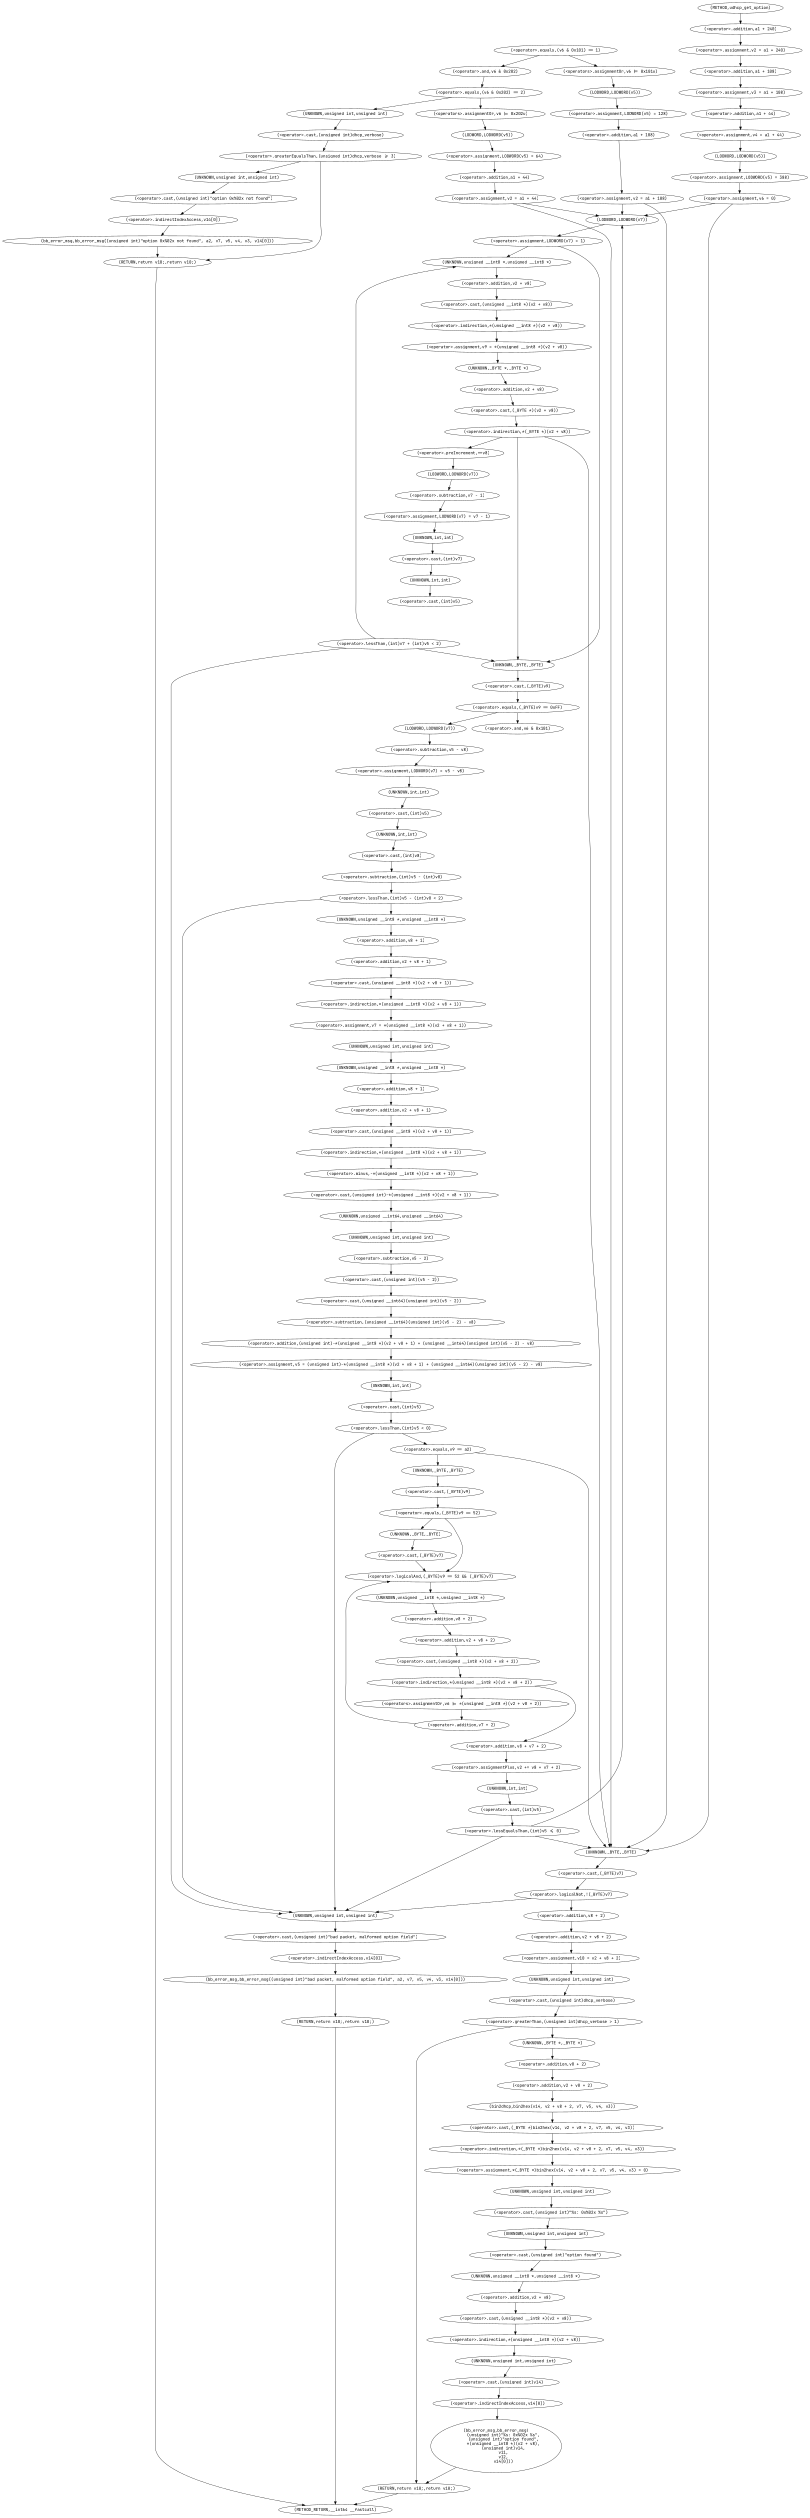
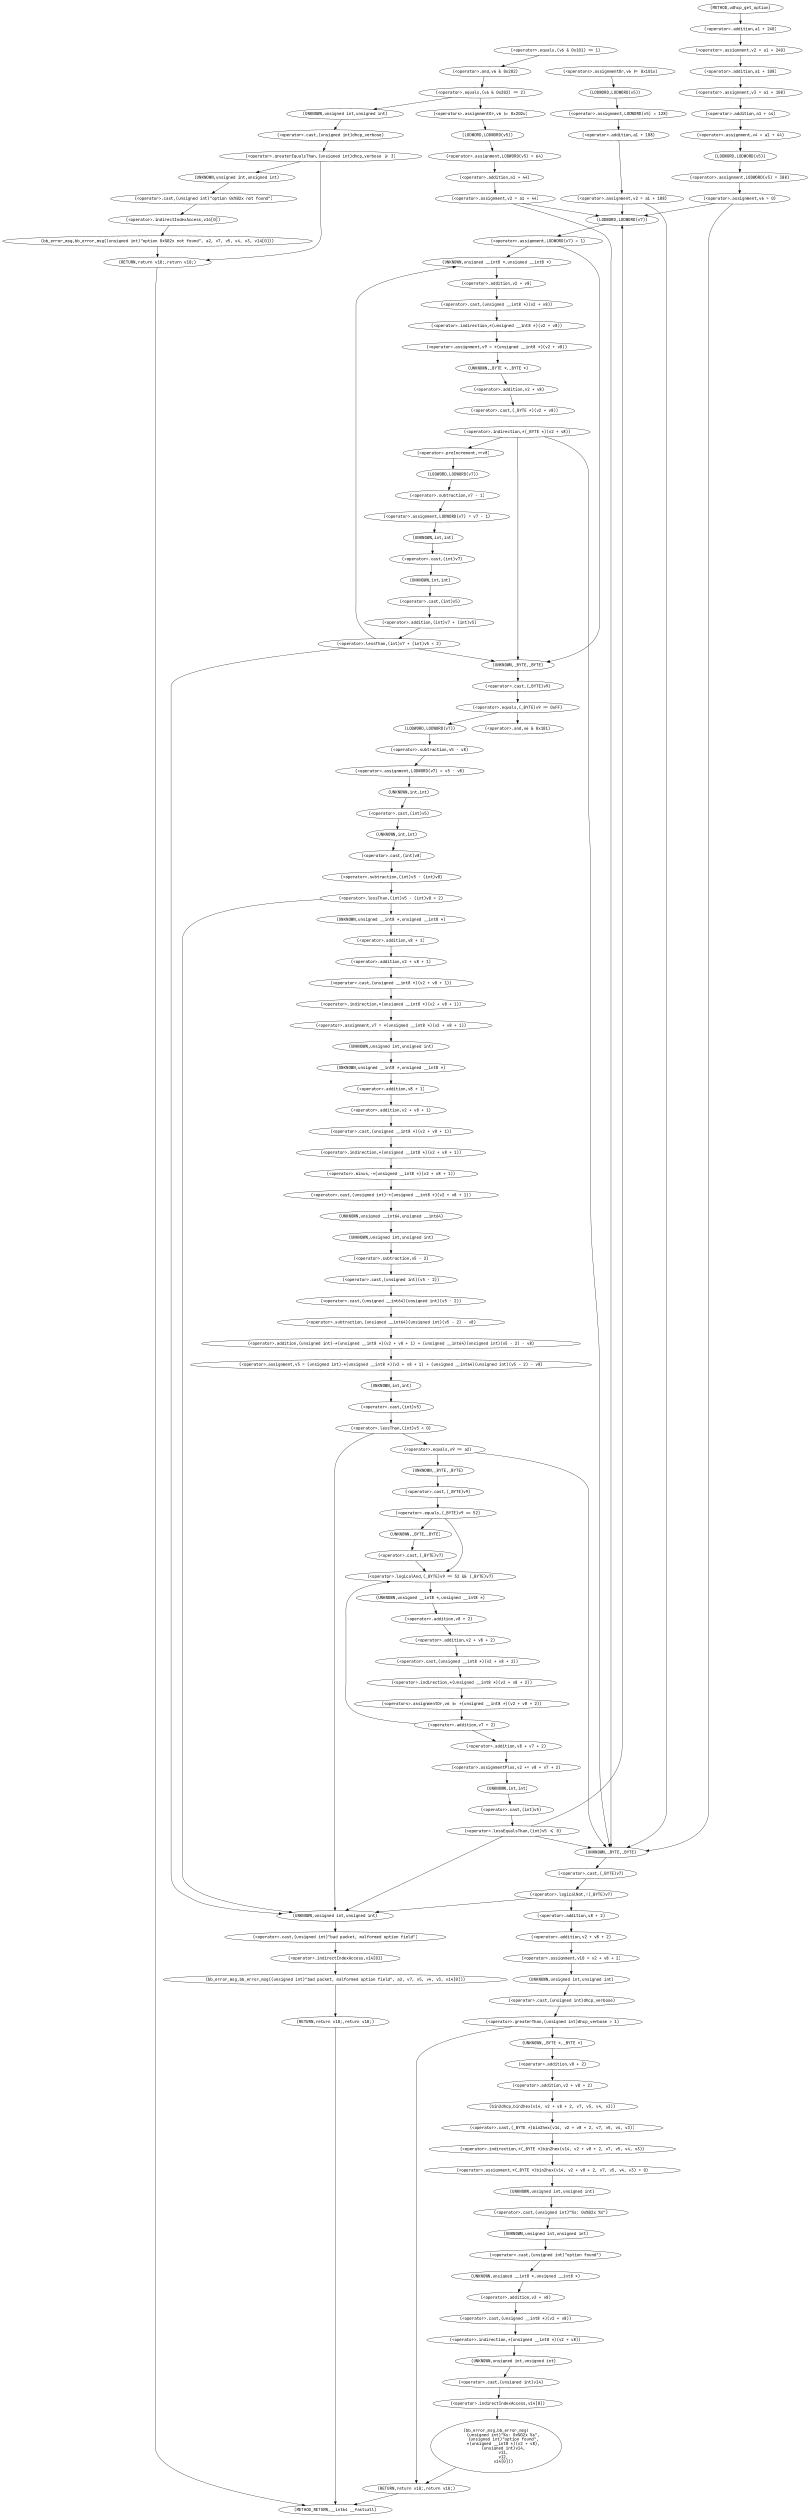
edge "(<operator>.equals,(v6 & 0x101) == 1)" -> "(<operators>.assignmentOr,v6 |= 0x101u)": removed
edge "(<operator>.cast,(_BYTE *)(v2 + v8))" -> "(<operator>.indirection,*(_BYTE *)(v2 + v8))": removed
node "(<operator>.addition,(int)v7 + (int)v5)": added
edge "(<operator>.indirection,*(unsigned __int8 *)(v2 + v8 + 2))" -> "(<operator>.addition,v8 + v7 + 2)": now "(<operator>.addition,v7 + 2)" -> "(<operator>.addition,v8 + v7 + 2)"
